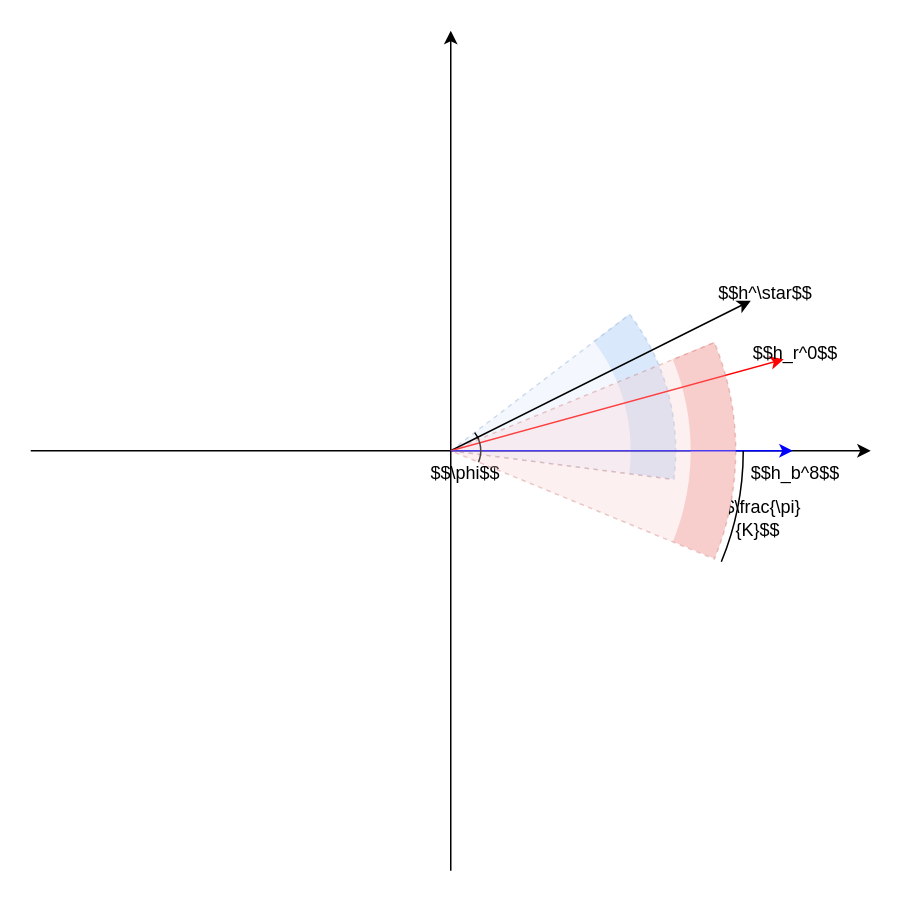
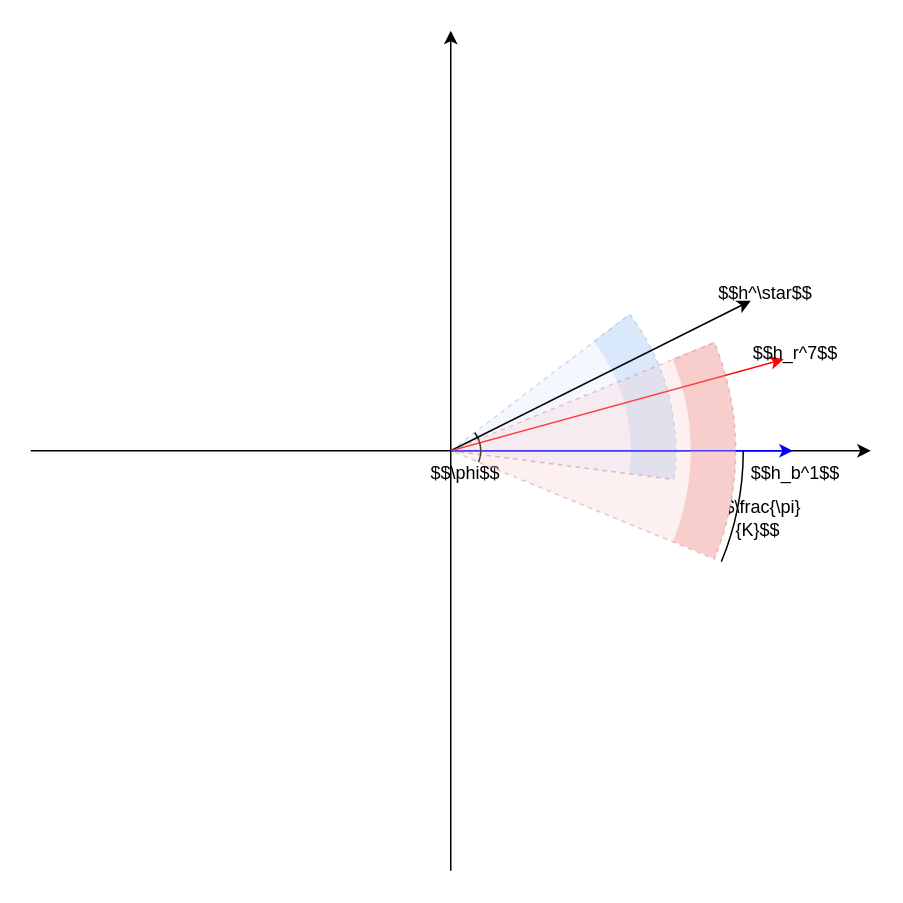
node "$$h_r^0$$": label "$$h_r^0$$" -> "$$h_r^7$$"
node "$$h_b^8$$": label "$$h_b^8$$" -> "$$h_b^1$$"
